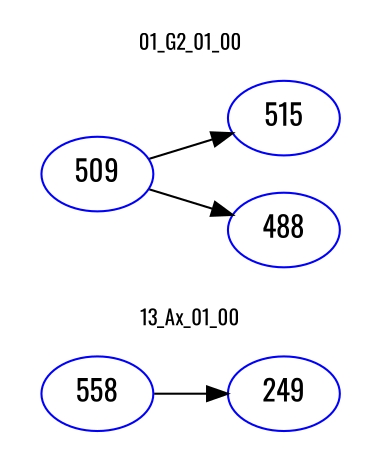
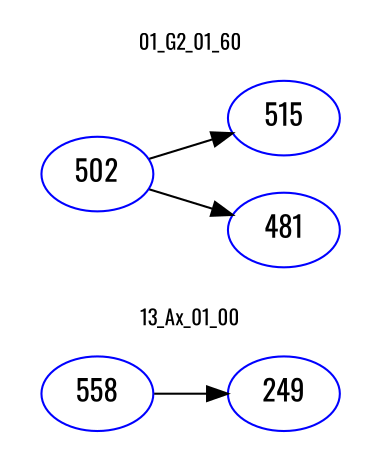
cluster "01_G2_01_00": label "01_G2_01_00" -> "01_G2_01_60"
node "509": label "509" -> "502"
node "488": label "488" -> "481"
